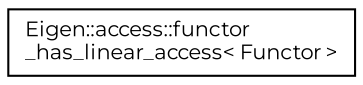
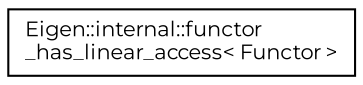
node "Eigen::access::functor _has_linear_access< Functor >": label "Eigen::access::functor _has_linear_access< Functor >" -> "Eigen::internal::functor _has_linear_access< Functor >"
